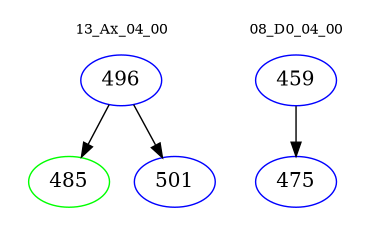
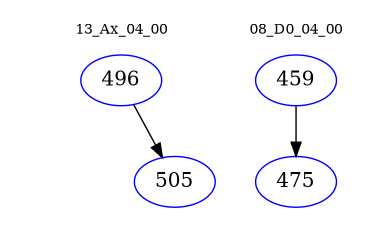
node "485": removed
node "501": label "501" -> "505"
